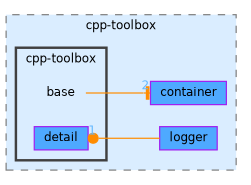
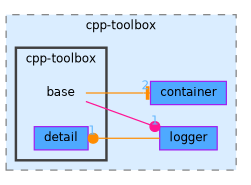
edge "base" -> "logger": added
